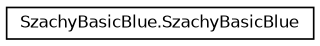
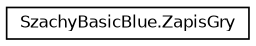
node "SzachyBasicBlue.SzachyBasicBlue": label "SzachyBasicBlue.SzachyBasicBlue" -> "SzachyBasicBlue.ZapisGry"
